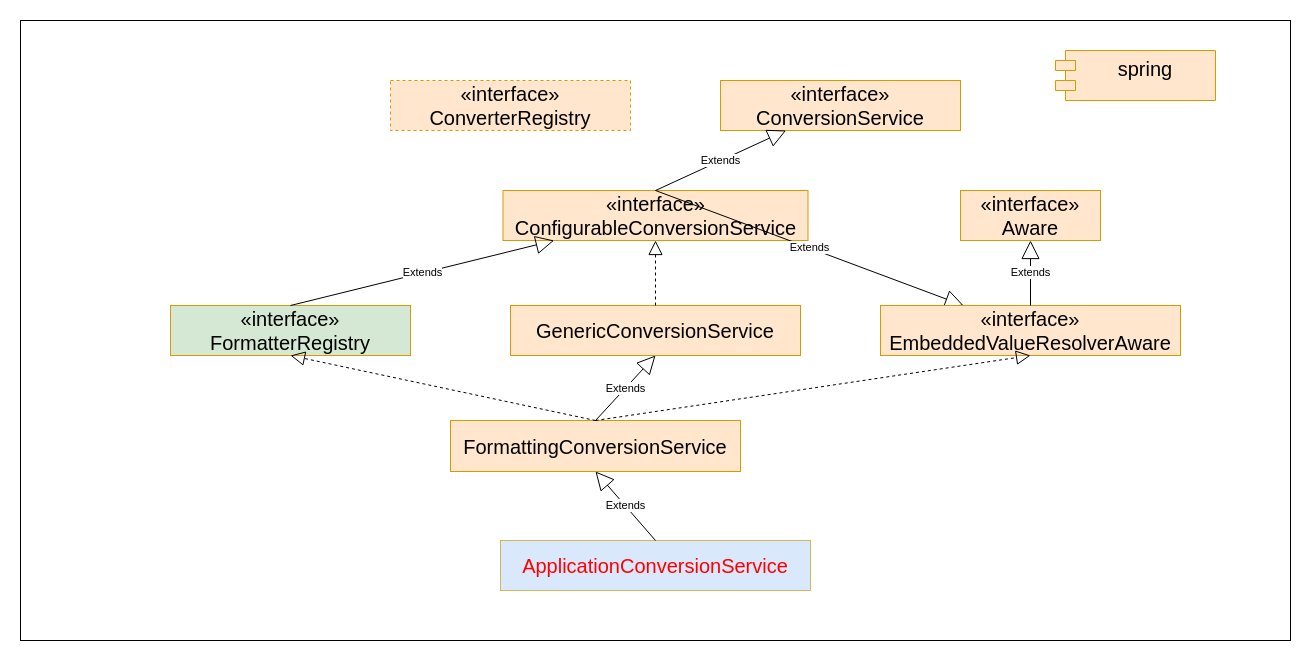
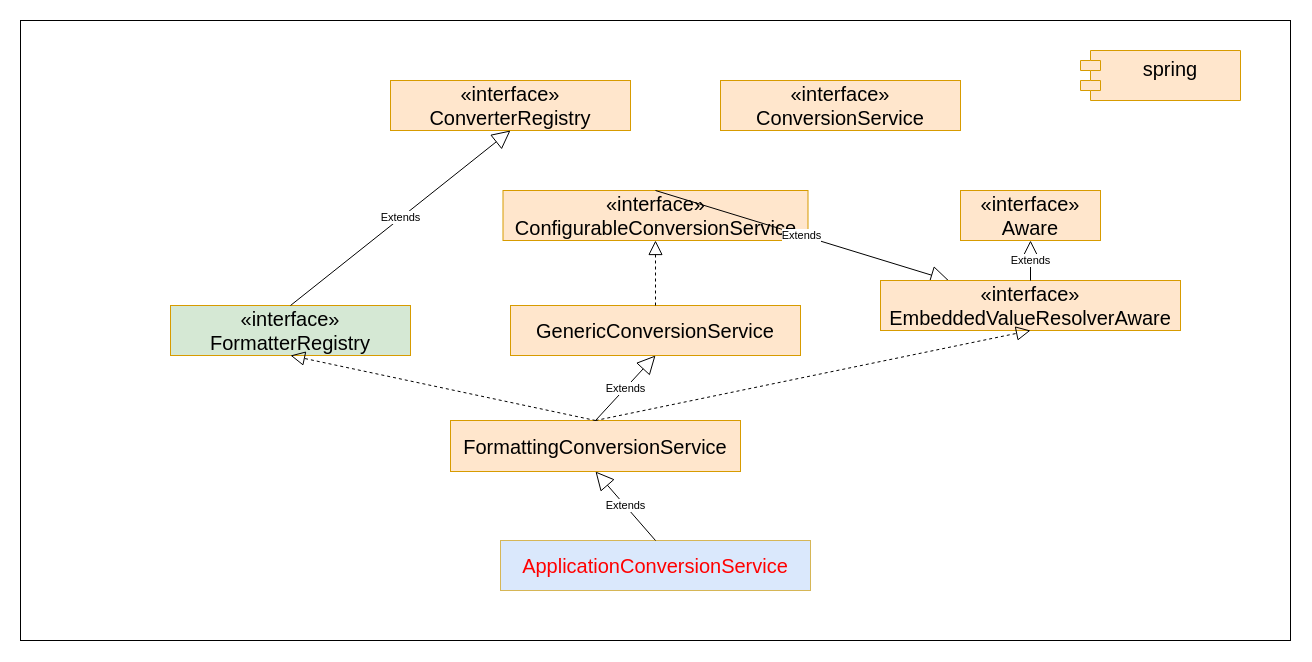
node "spring": moved (1136, 76) -> (1161, 76)
node "«interface» ConverterRegistry": style dashed -> solid
edge "«interface» ConfigurableConversionService" -> "«interface» ConversionService": removed, label "Extends"
edge "«interface» FormatterRegistry" -> "«interface» ConfigurableConversionService": now "«interface» FormatterRegistry" -> "«interface» ConverterRegistry"
node "«interface» EmbeddedValueResolverAware": moved (1031, 331) -> (1031, 306)
